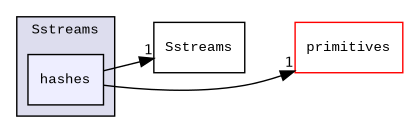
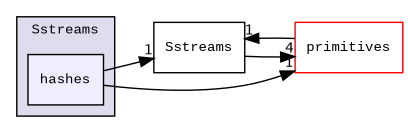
edge "primitives" -> "Sstreams": added
edge "Sstreams" -> "primitives": added
